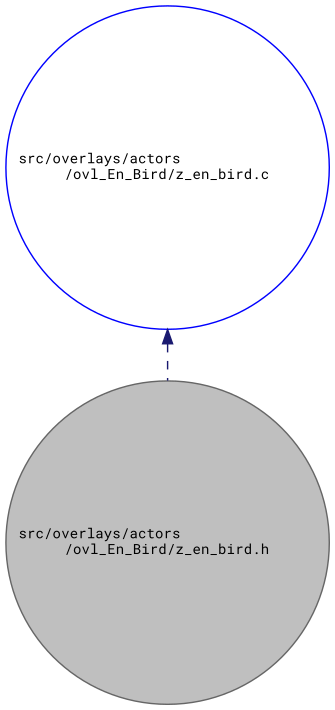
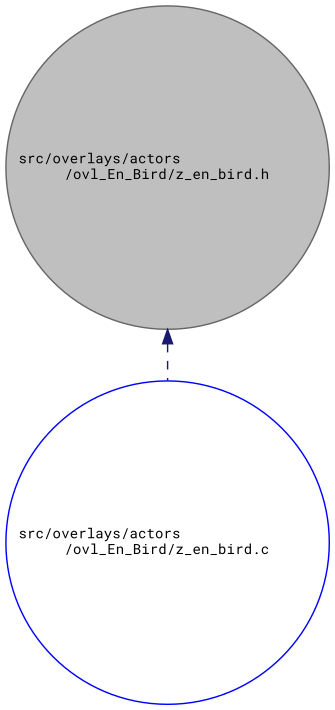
edge "src/overlays/actors /ovl_En_Bird/z_en_bird.h" -> "src/overlays/actors /ovl_En_Bird/z_en_bird.c": reversed
